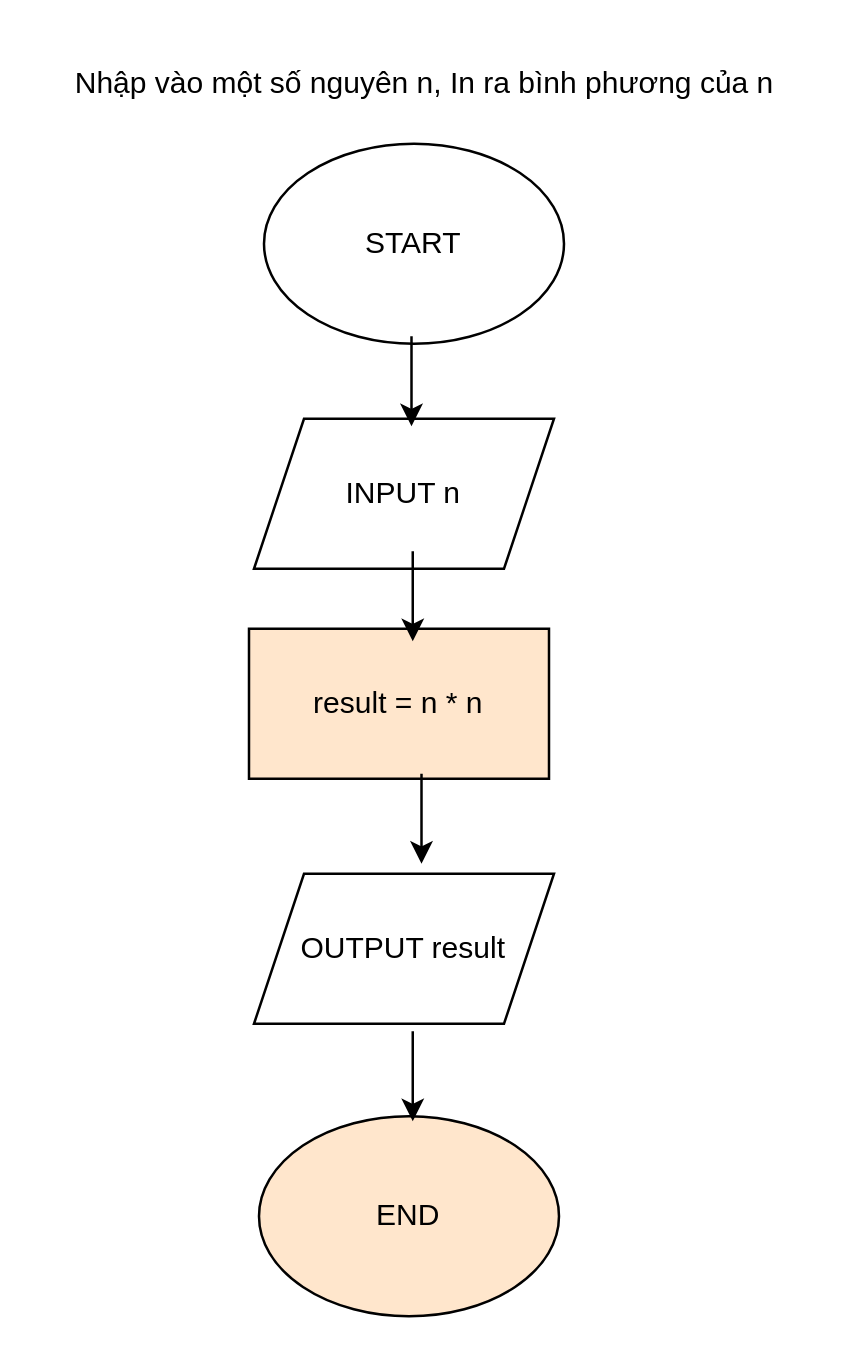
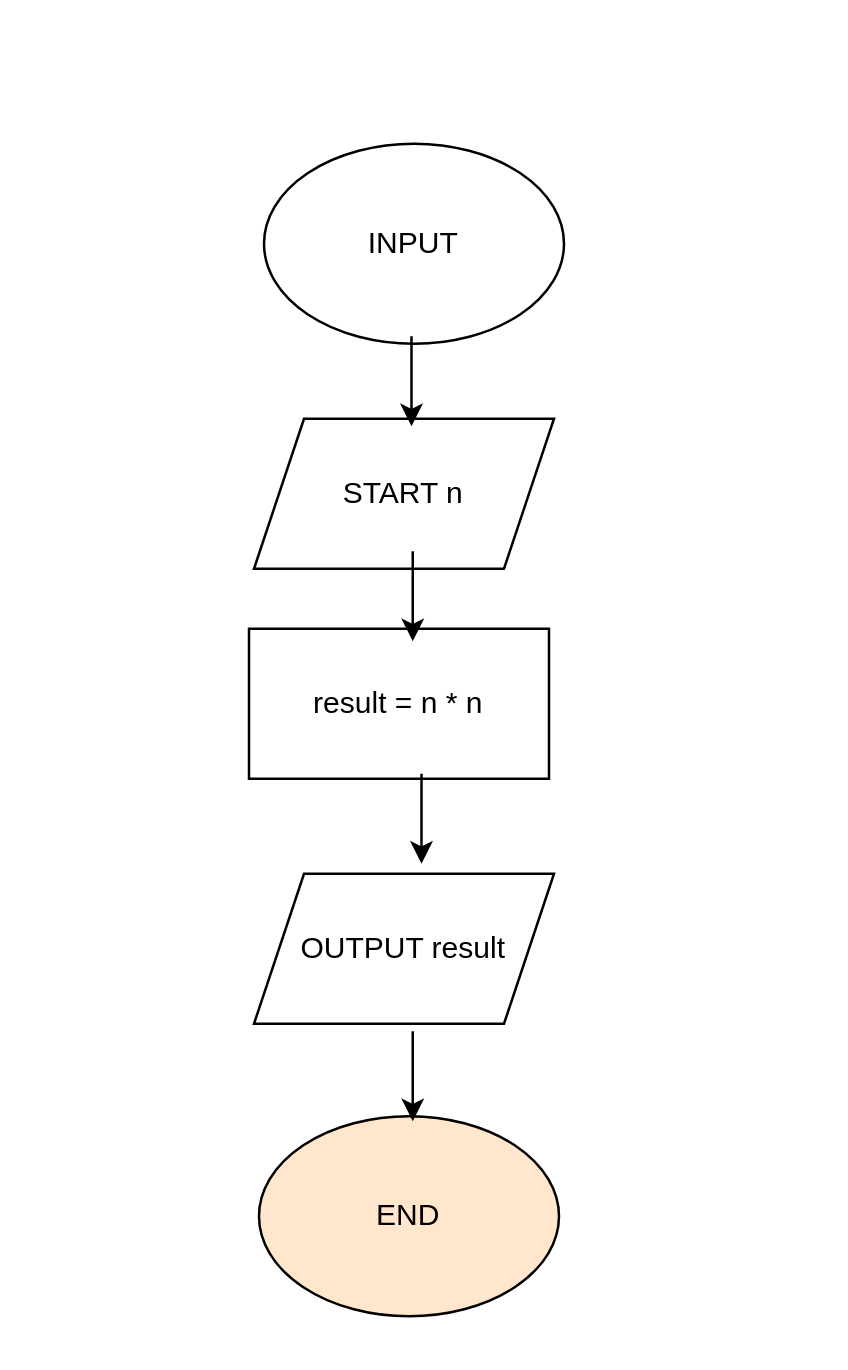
node "Nhập vào một số nguyên n, In ra bình phương của n": removed
node "START": label "START" -> "INPUT"
node "INPUT n": label "INPUT n" -> "START n"
node "result = n * n": fillcolor #ffe6cc -> #ffffff
